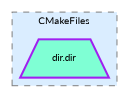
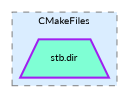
node "dir.dir": label "dir.dir" -> "stb.dir"
